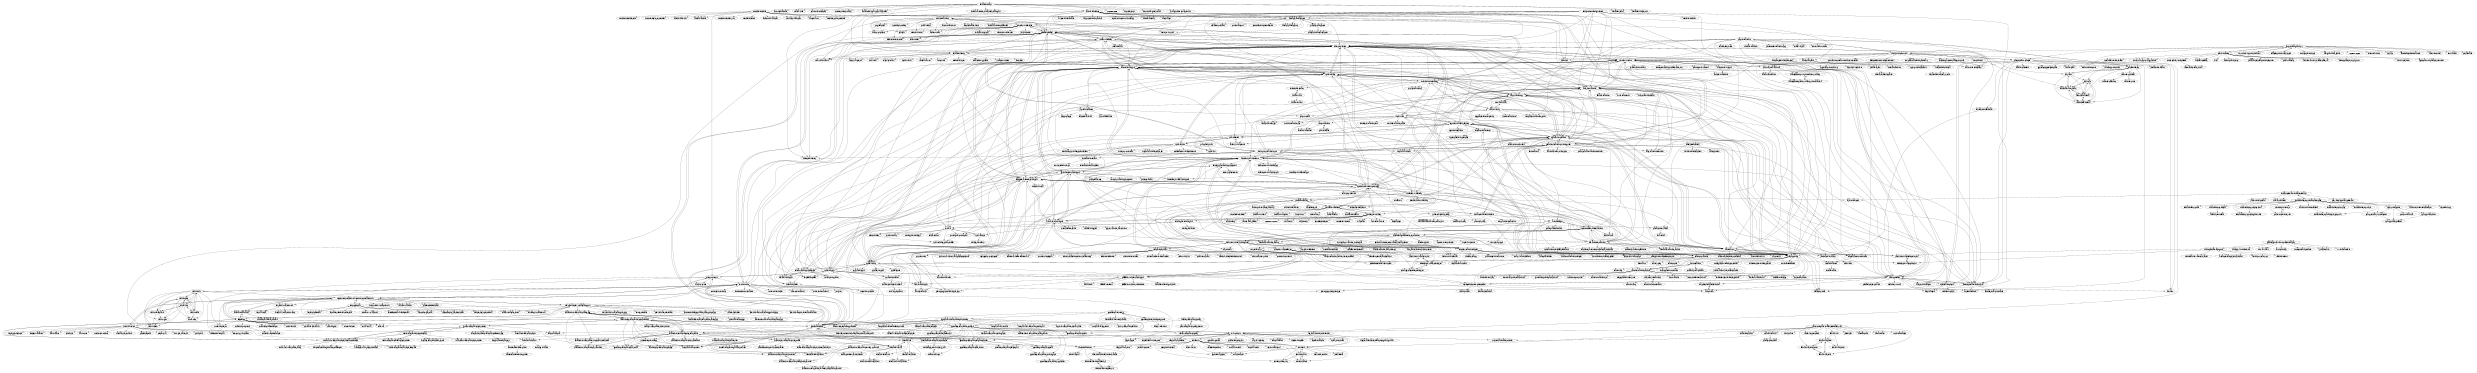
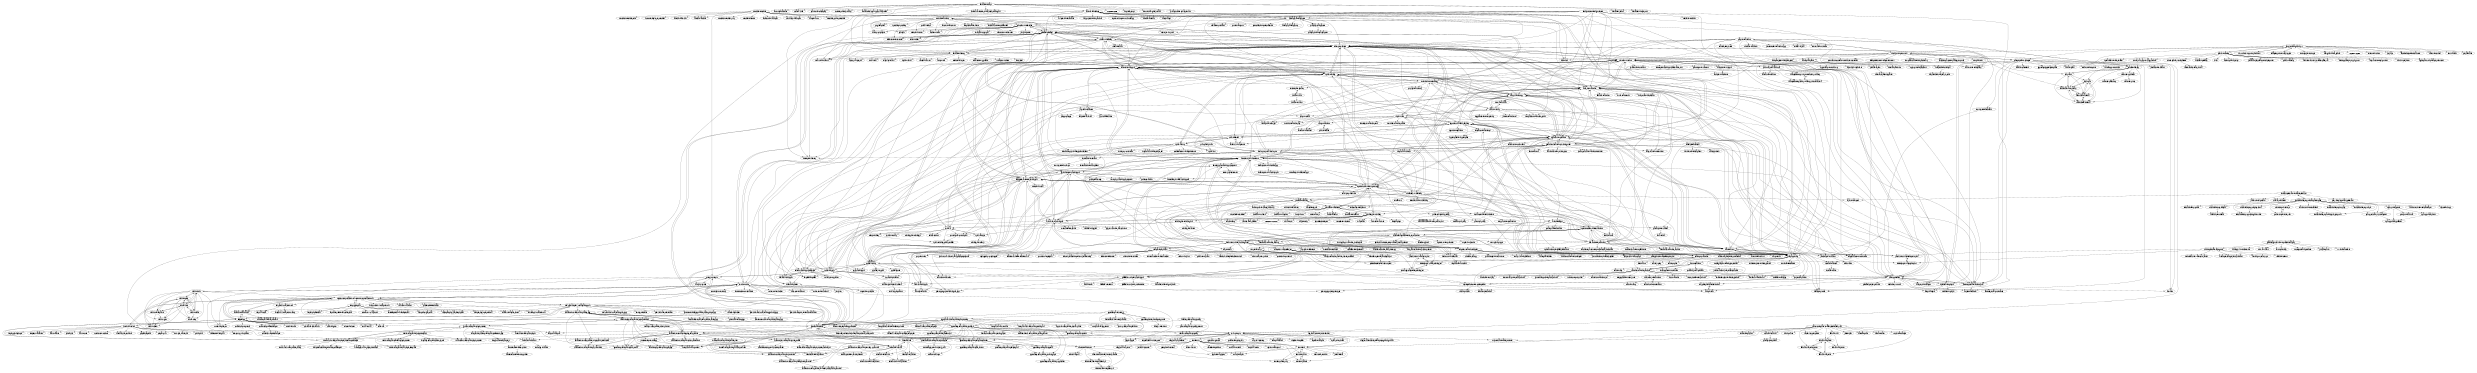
node "luspr/awesome-ml-courses": added
node "andreas-reeve/fedireads": label "andreas-reeve/fedireads" -> "mouse-reeve/fedireads"
node "syuilo/dolphin": label "syuilo/dolphin" -> "syuilo/dansup"
edge "dwicao/react-native-login-screen" -> "venits/react-native-login-template": now "dwicao/react-native-login-screen" -> "WrathChaos/react-native-login-screen"
